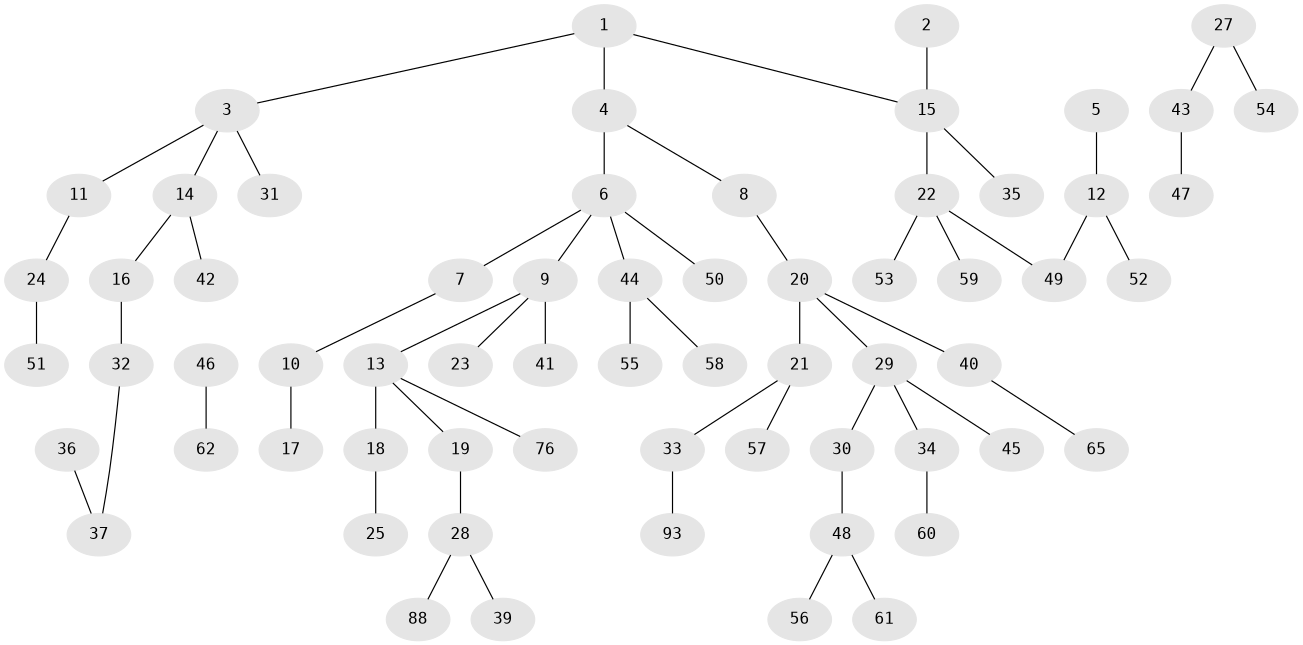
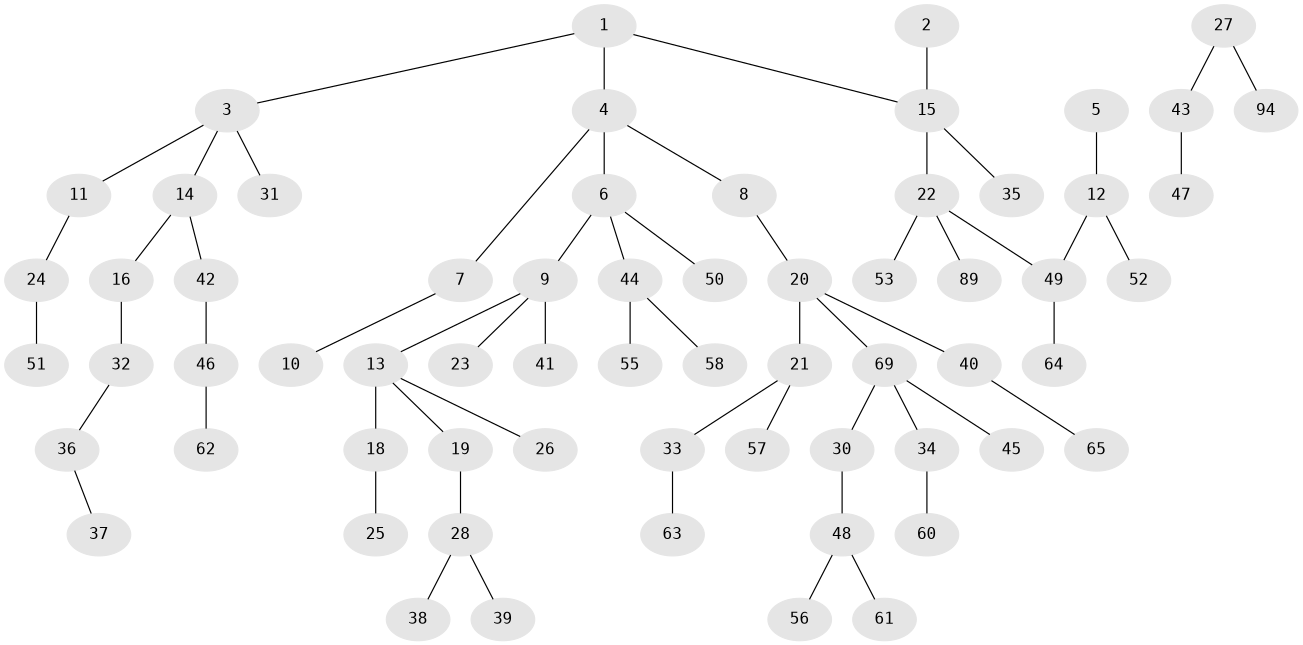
node "54": label "54" -> "94"
edge "6" -- "7": now "4" -- "7"
node "59": label "59" -> "89"
edge "42" -- "46": added
node "29": label "29" -> "69"
node "64": added
edge "32" -- "37": now "32" -- "36"
node "17": removed
node "76": label "76" -> "26"
node "93": label "93" -> "63"
node "88": label "88" -> "38"
